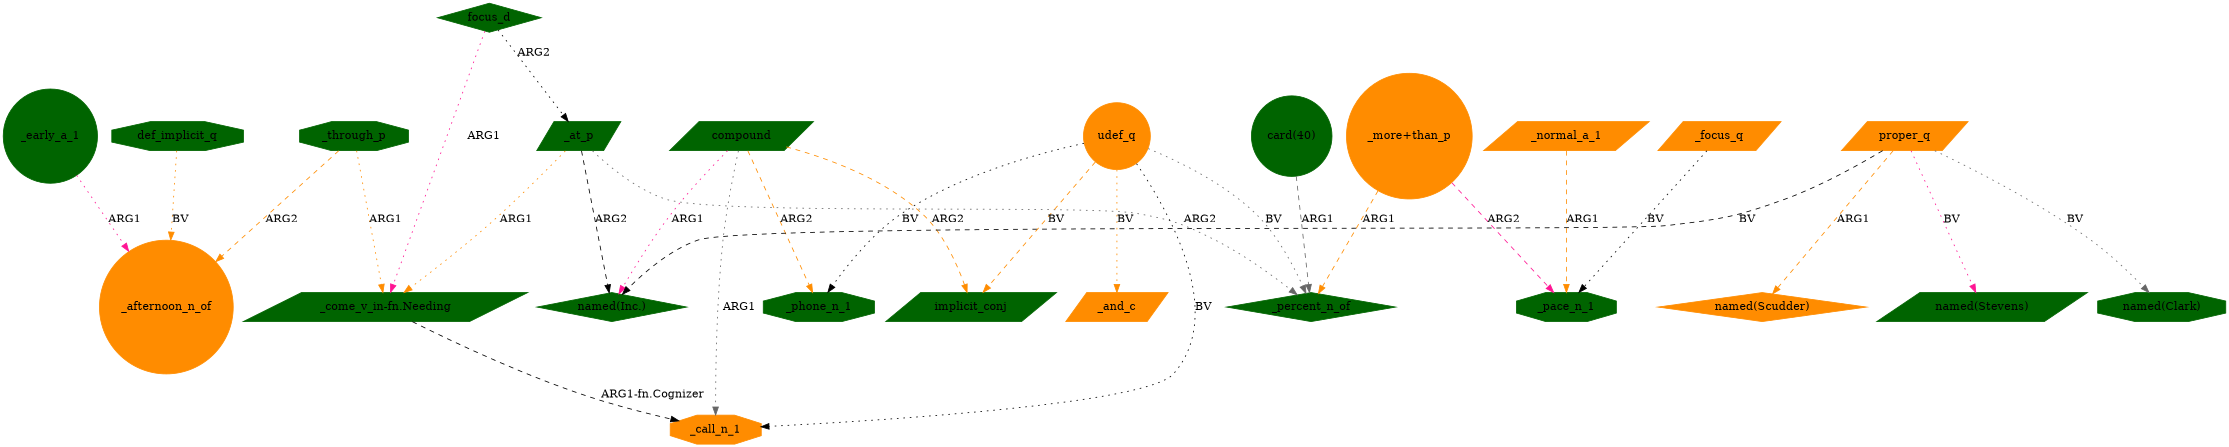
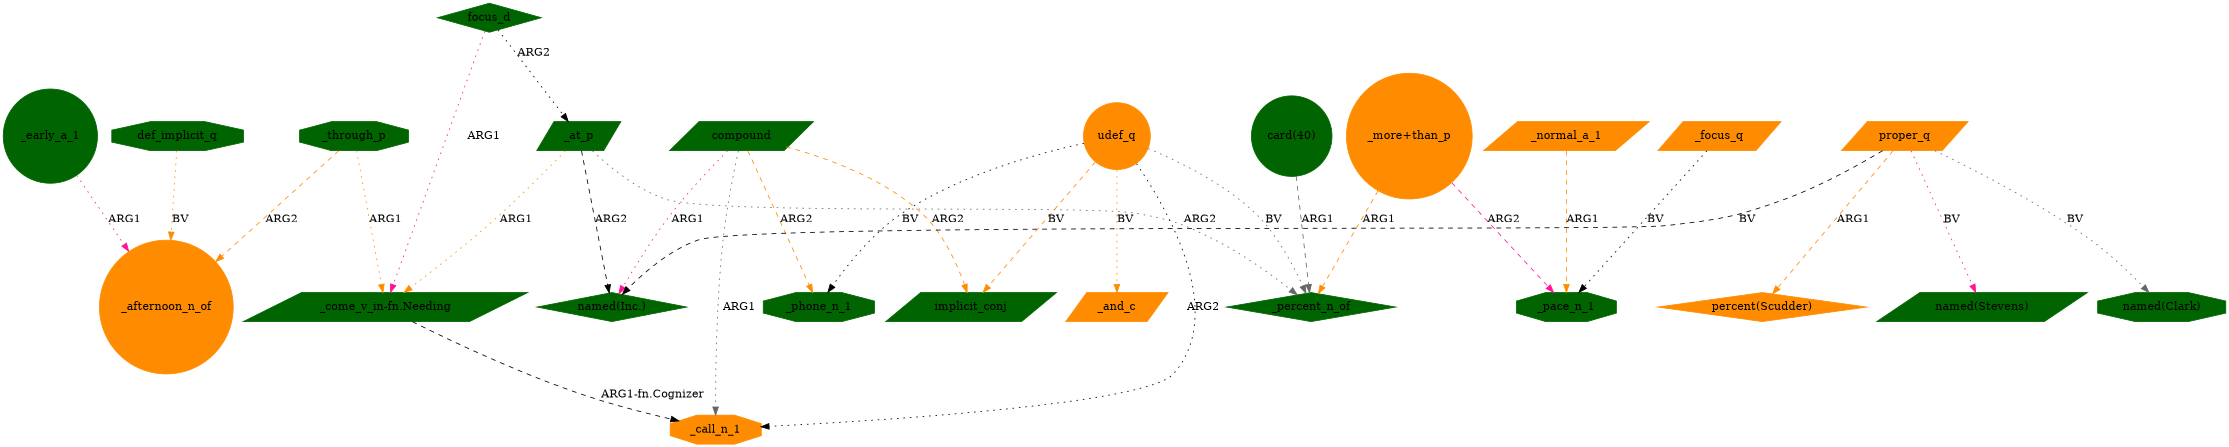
edge "udef_q" -> "_call_n_1": label "BV" -> "ARG2"
node "named(Scudder)": label "named(Scudder)" -> "percent(Scudder)"
